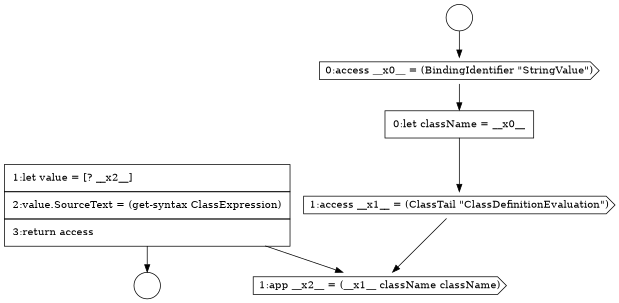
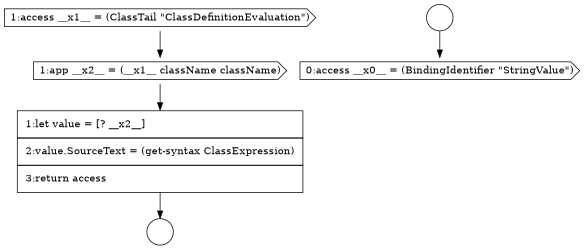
node "0:let className = __x0__": removed
edge "1:let value = [? __x2__]" -> "1:app __x2__ = (__x1__ className className)": reversed
